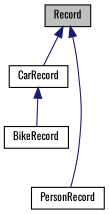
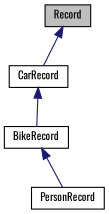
edge "PersonRecord" -> "Record": now "PersonRecord" -> "BikeRecord"
